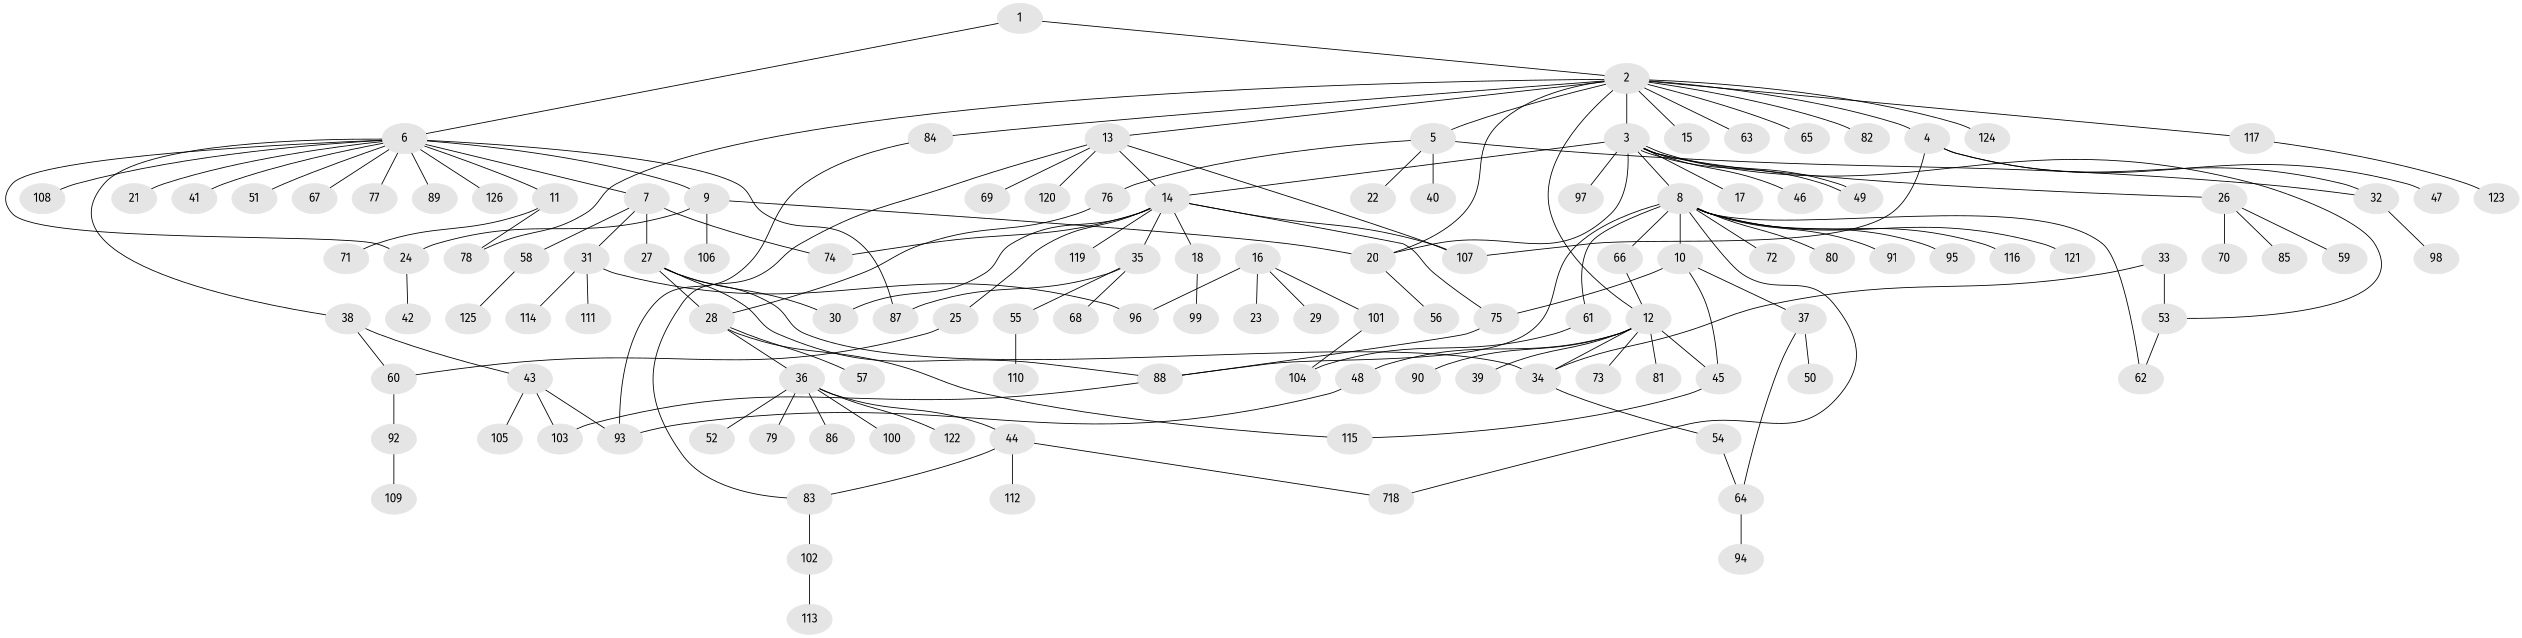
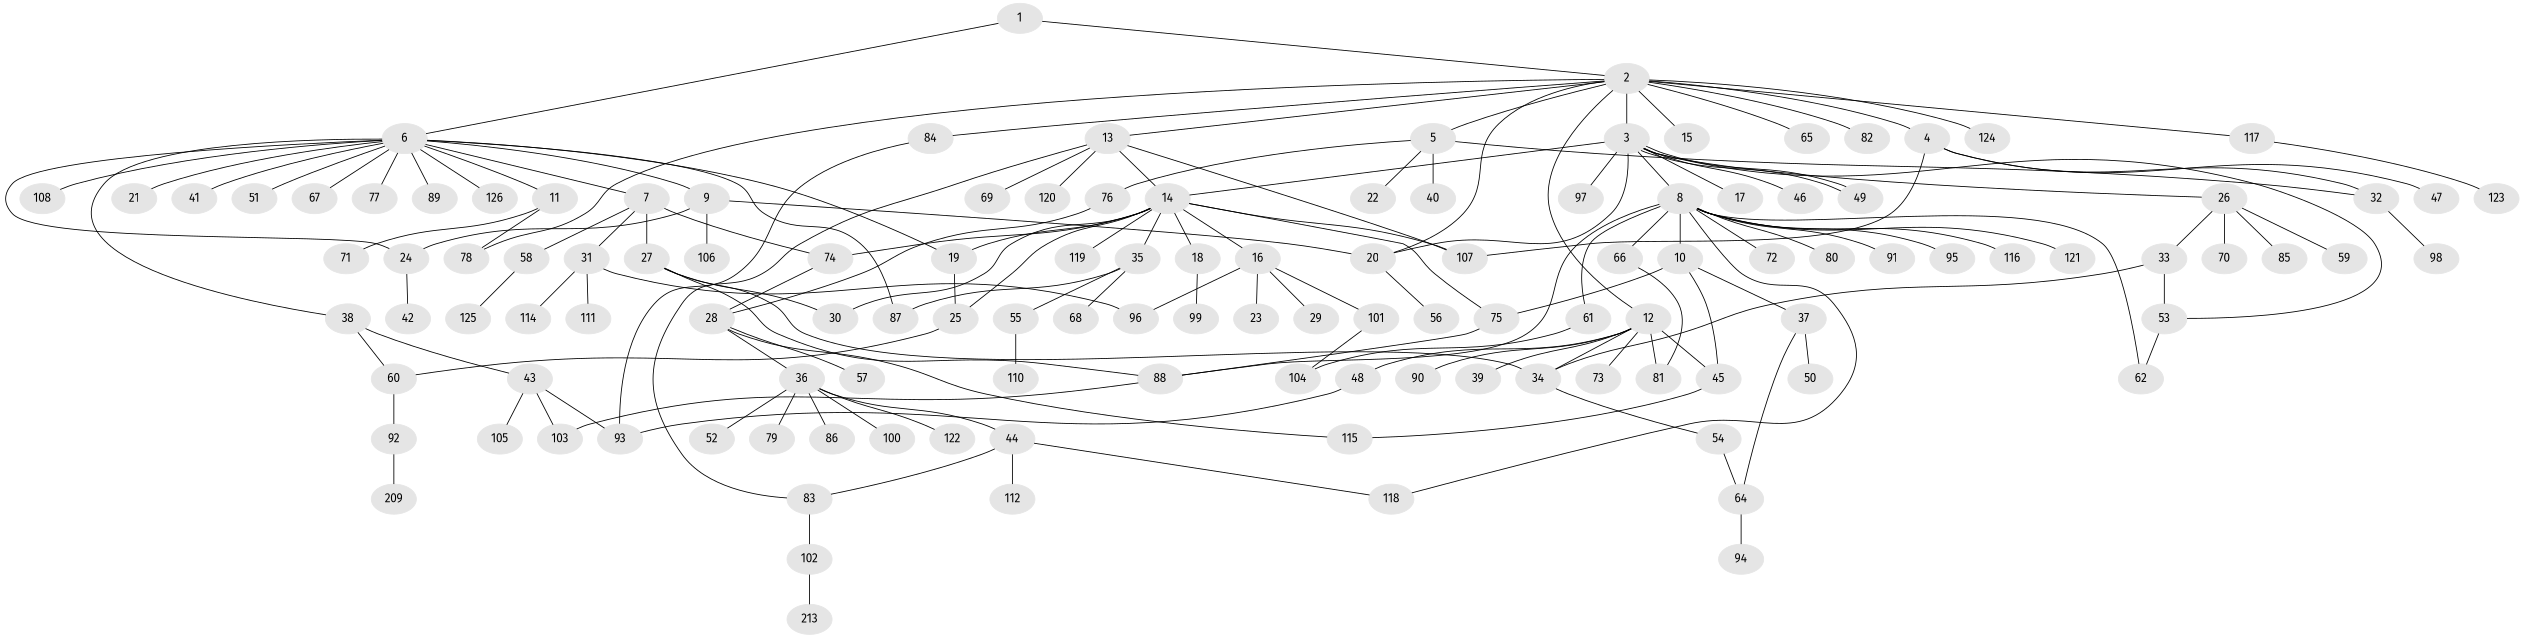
node "63": removed
edge "14" -- "16": added
edge "26" -- "33": added
node "19": added
edge "66" -- "12": now "66" -- "81"
edge "27" -- "28": now "74" -- "28"
node "109": label "109" -> "209"
node "718": label "718" -> "118"
node "113": label "113" -> "213"
